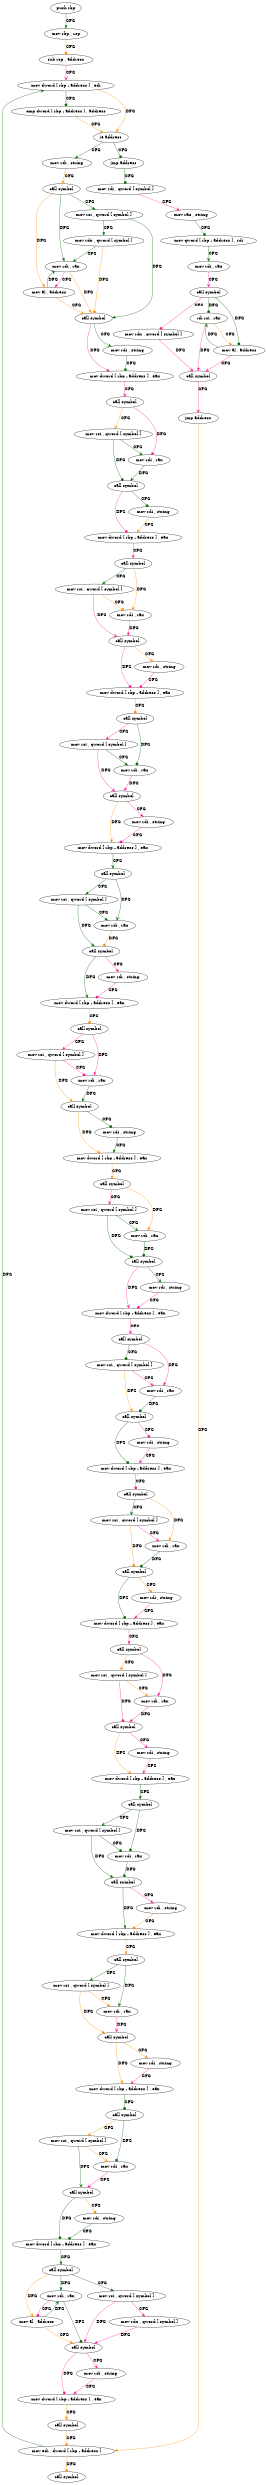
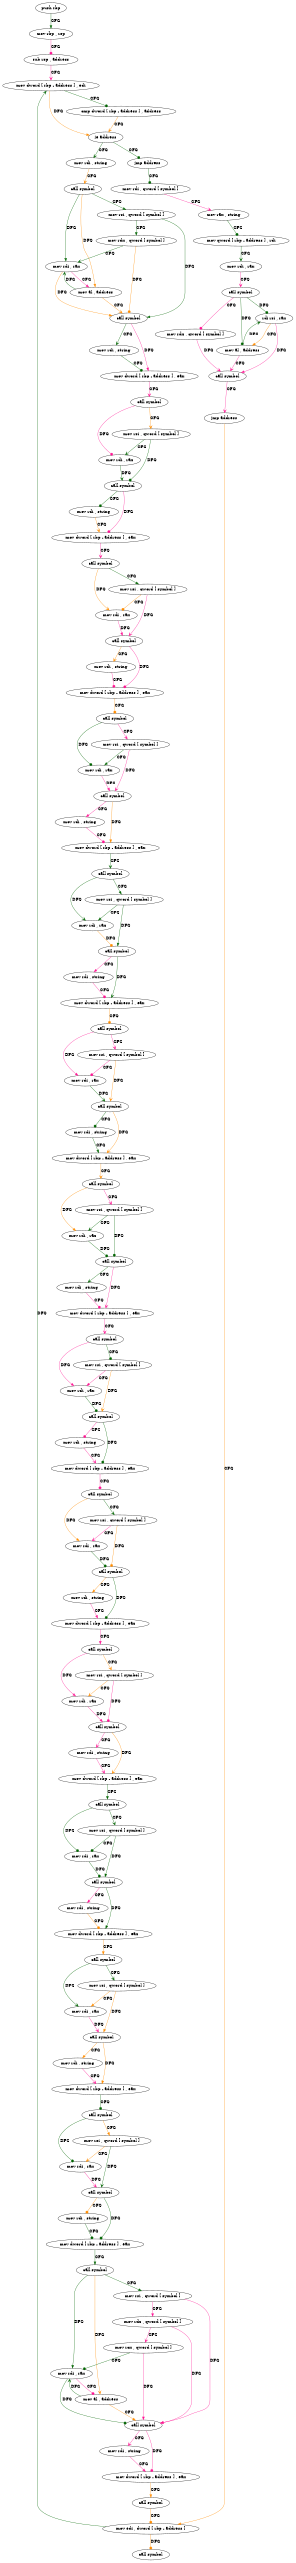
edge "mov rbp , rsp" -> "sub rsp , address": color darkorange -> deeppink
node "mov rcx , qword [ symbol ]": added
